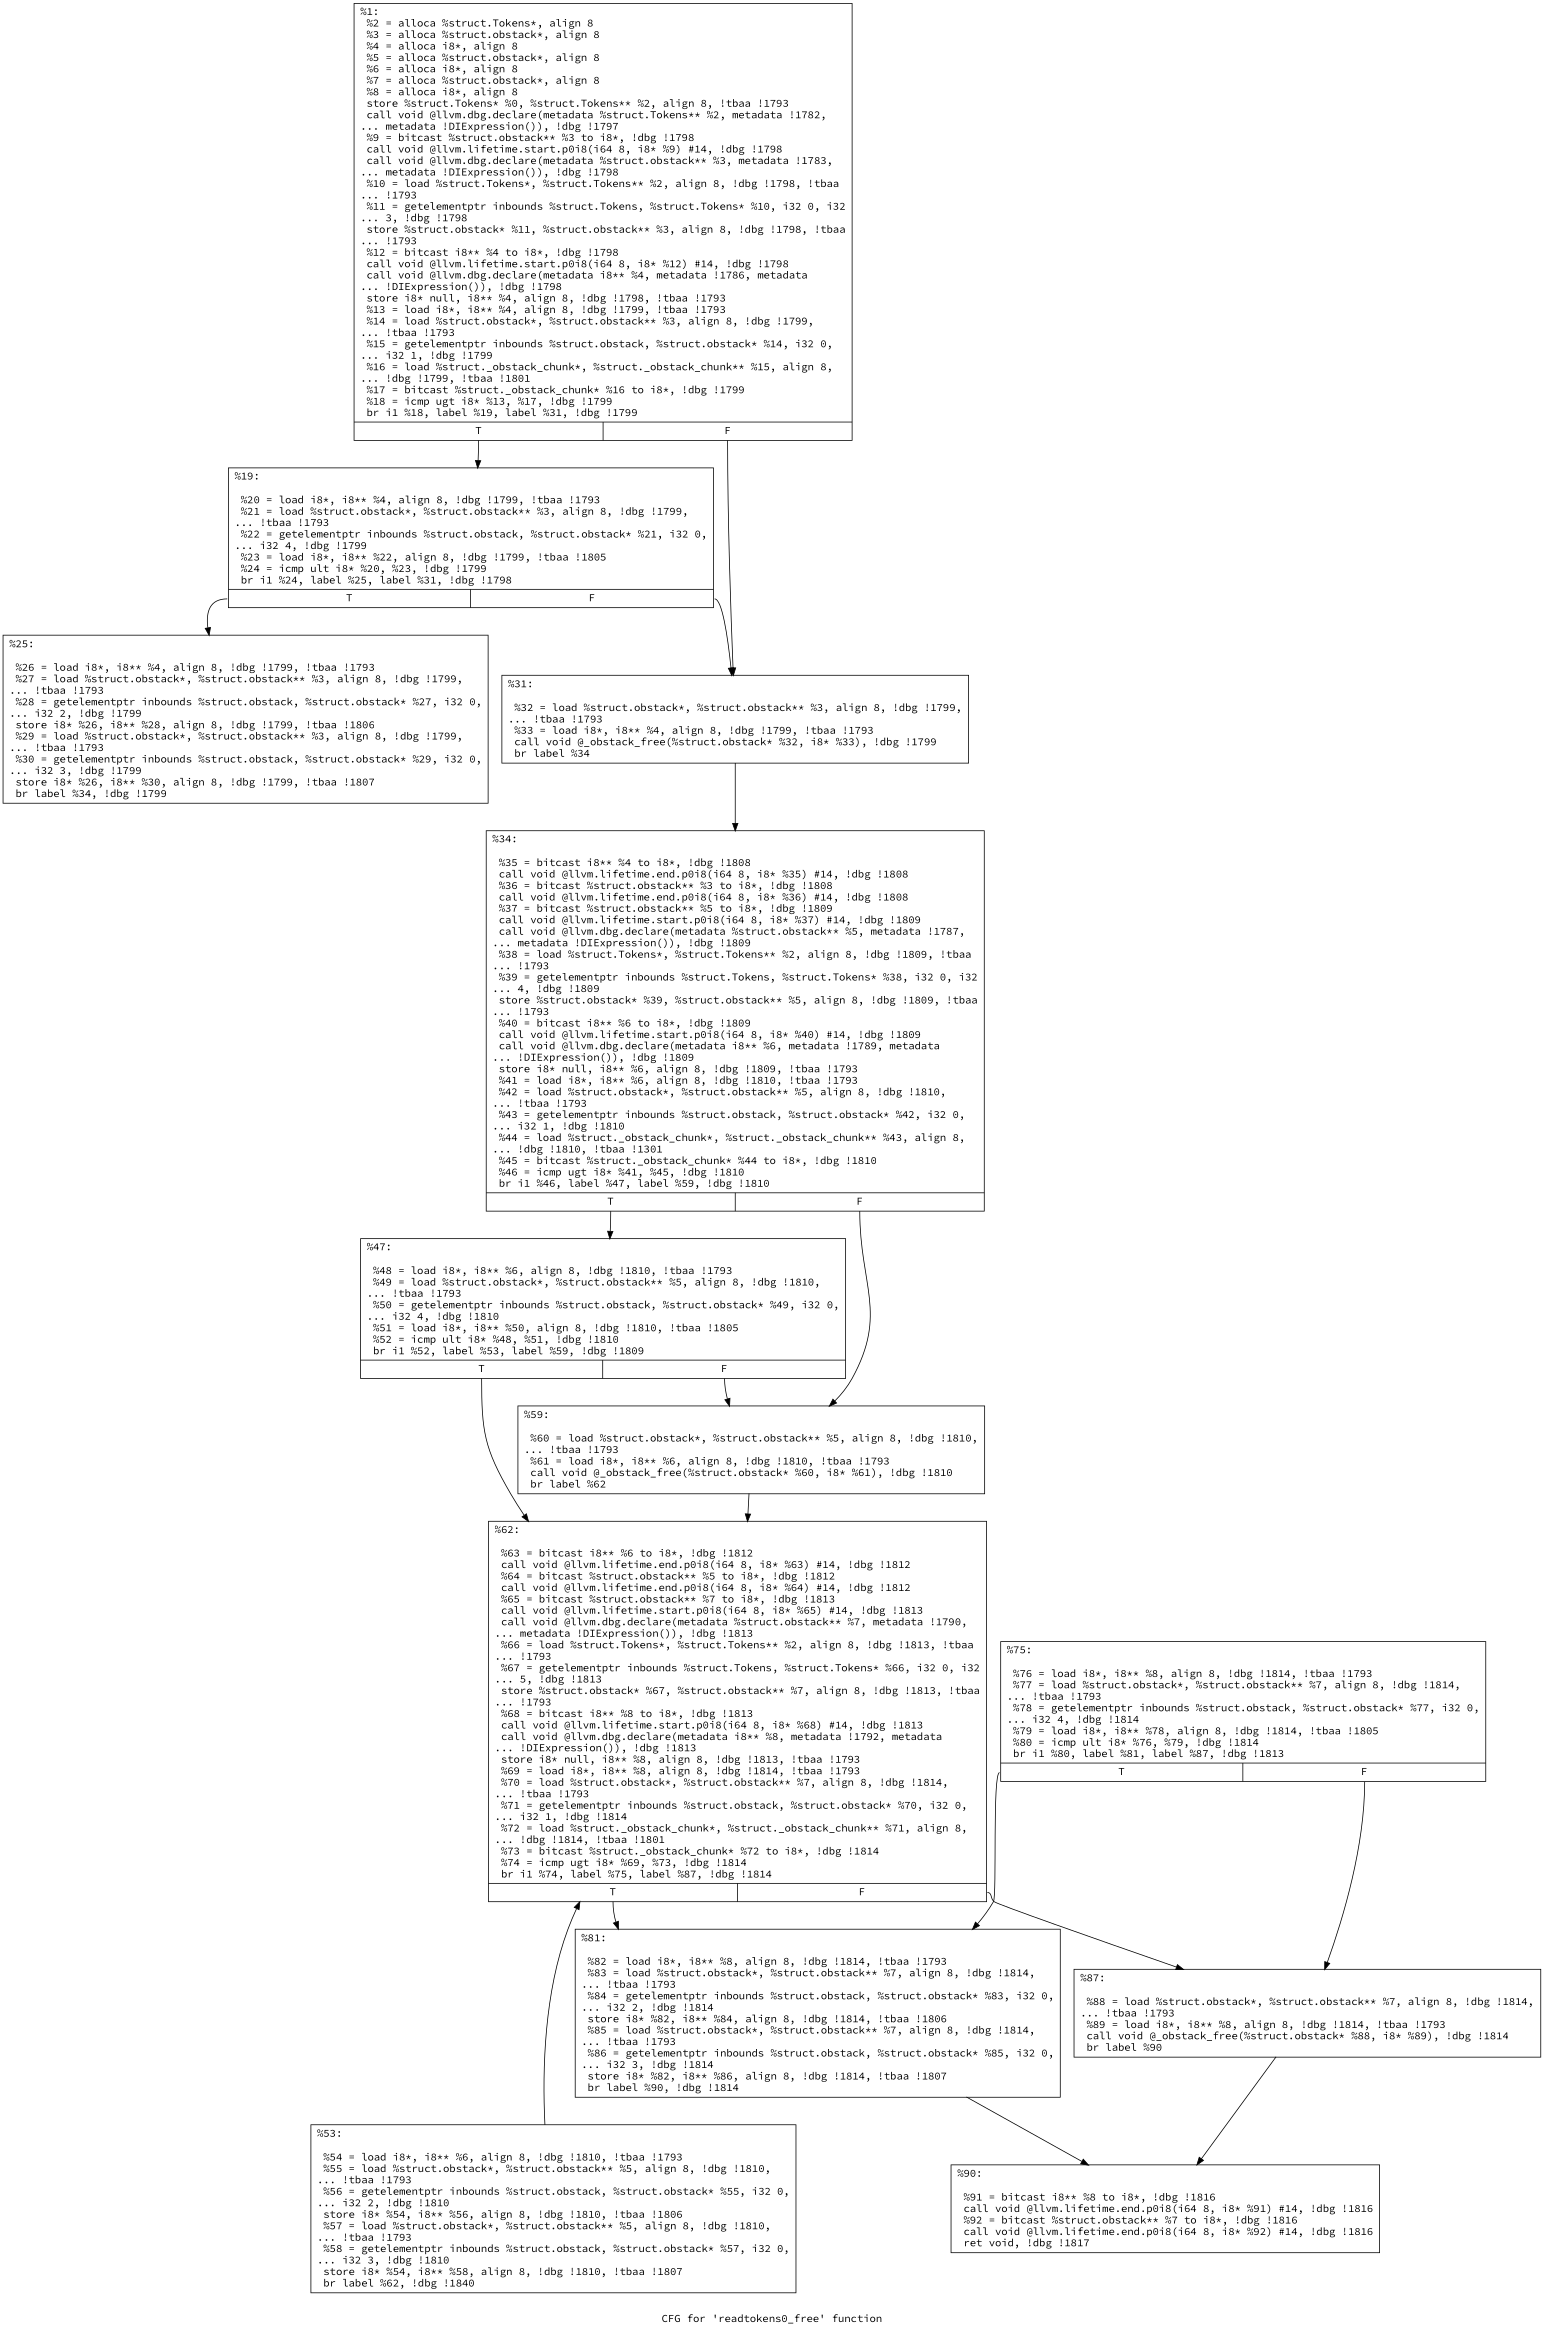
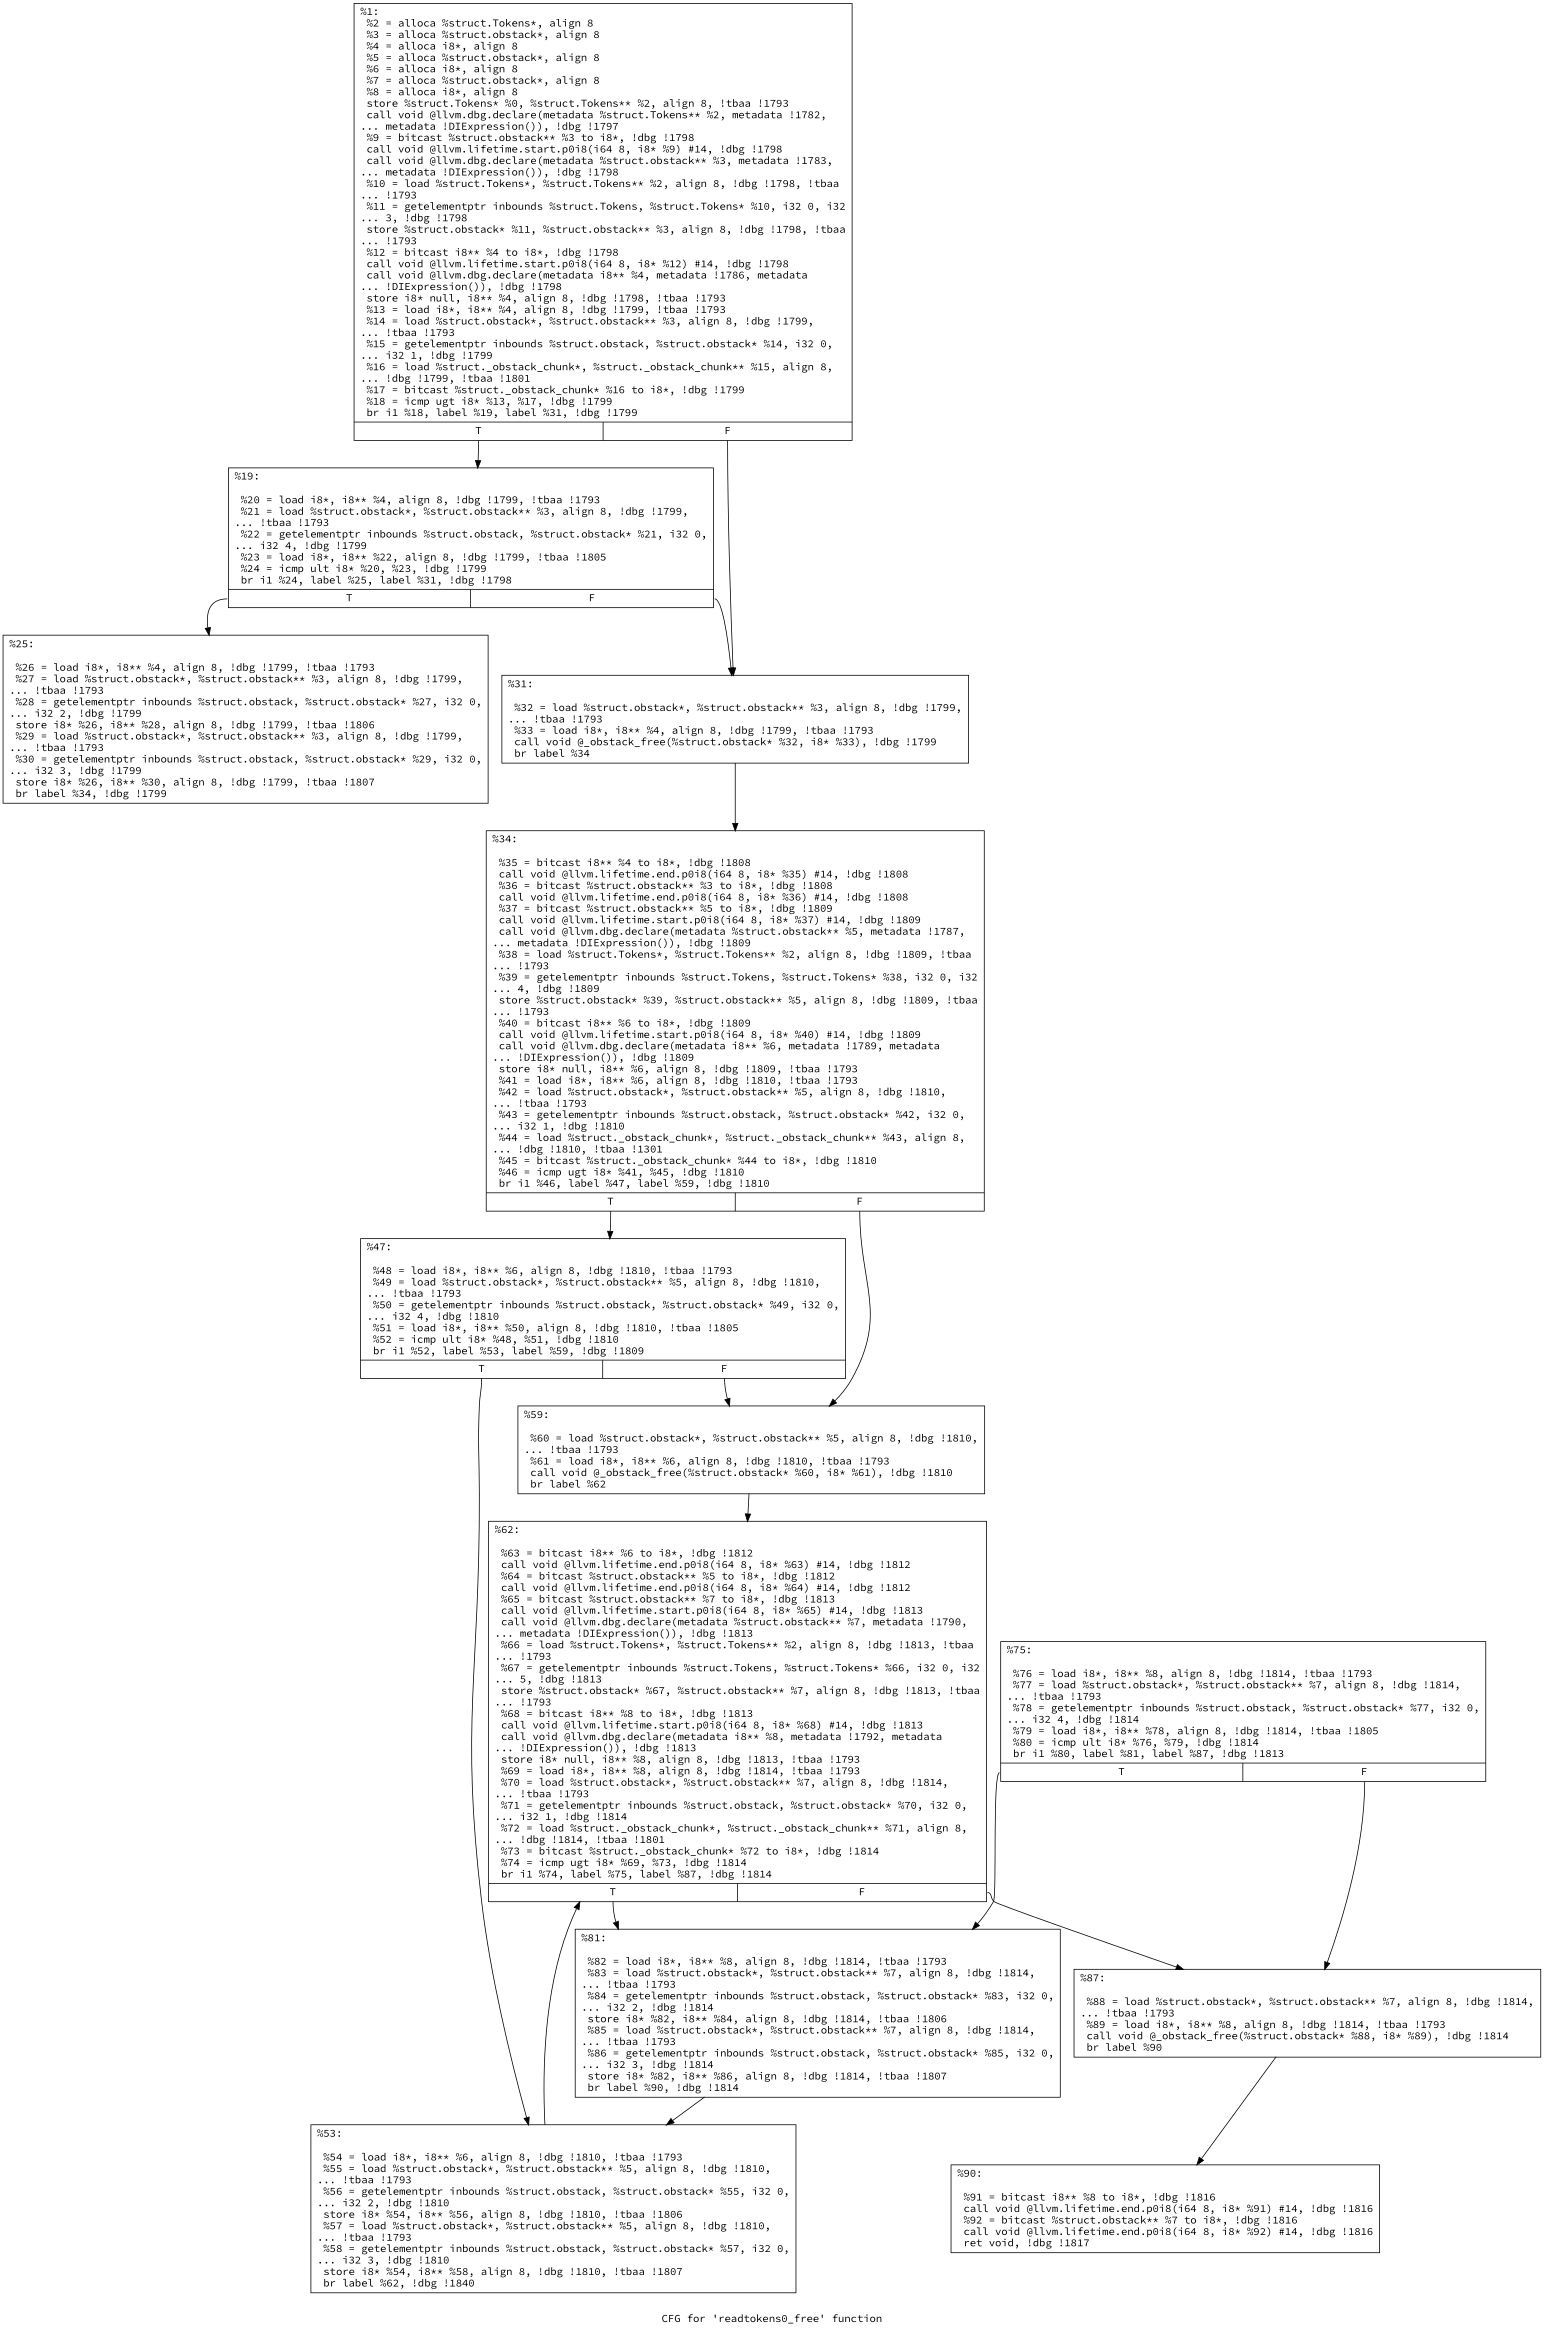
edge "%47:" -> "%62:": now "%47:" -> "%53:"
edge "%81:" -> "%90:": now "%81:" -> "%53:"
